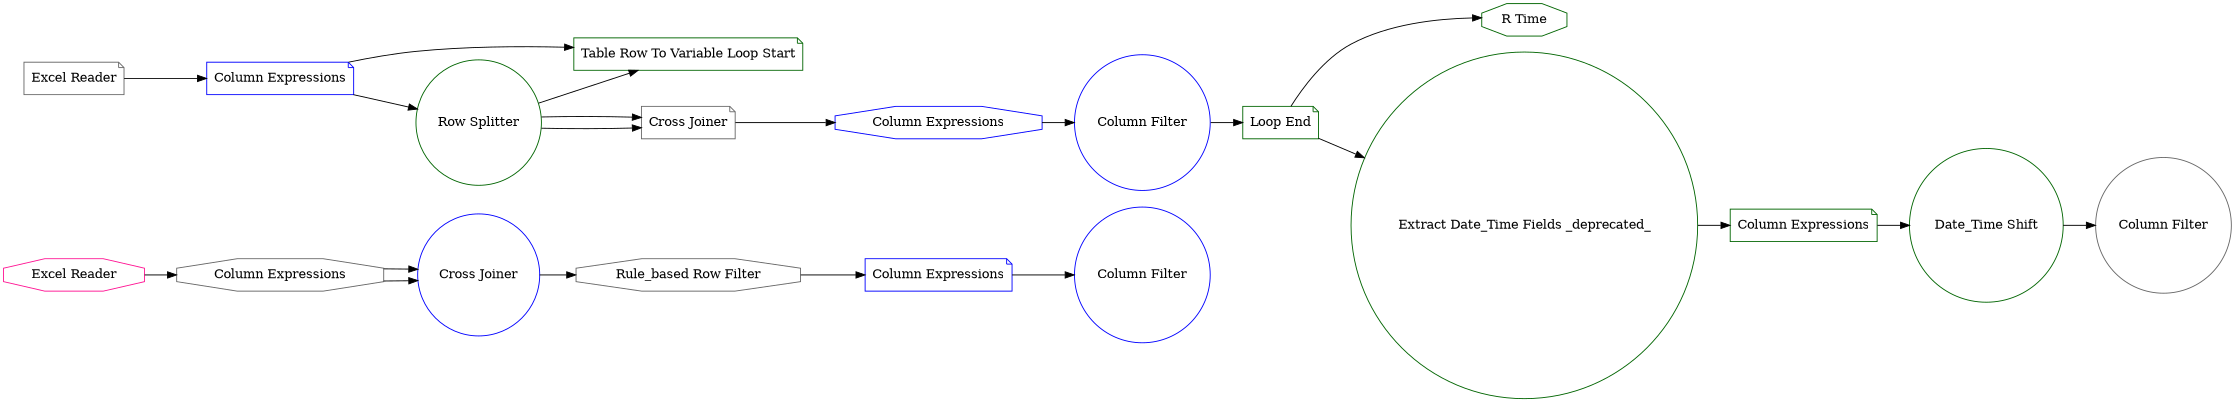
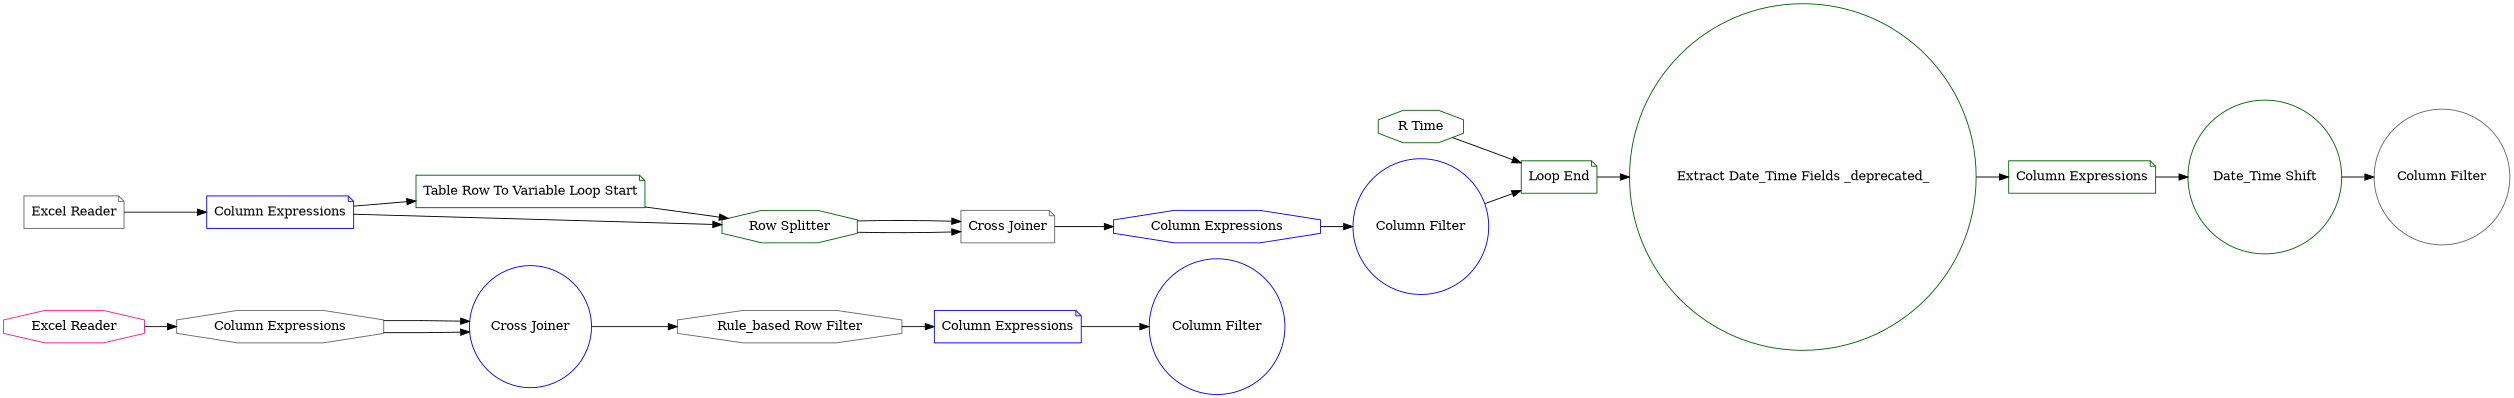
edge "Loop End" -> "R Time": reversed
edge "Row Splitter" -> "Table Row To Variable Loop Start": reversed
node "Row Splitter": shape circle -> octagon
